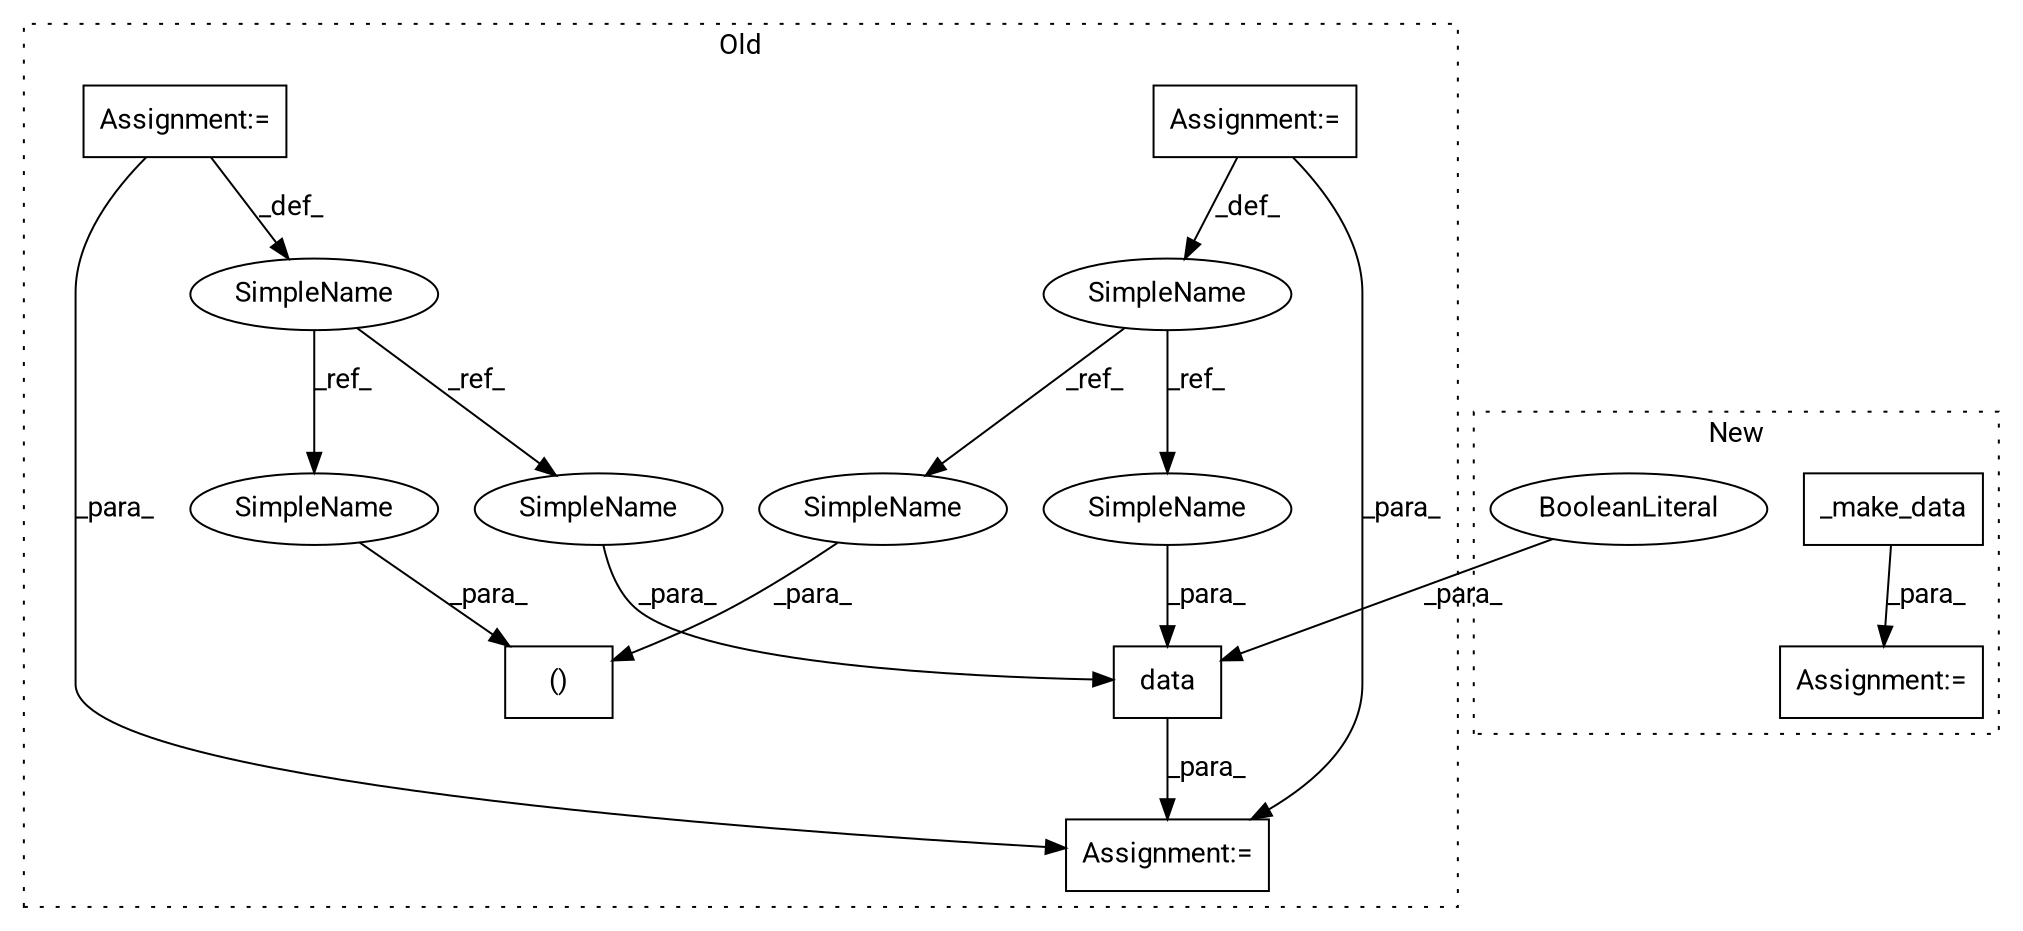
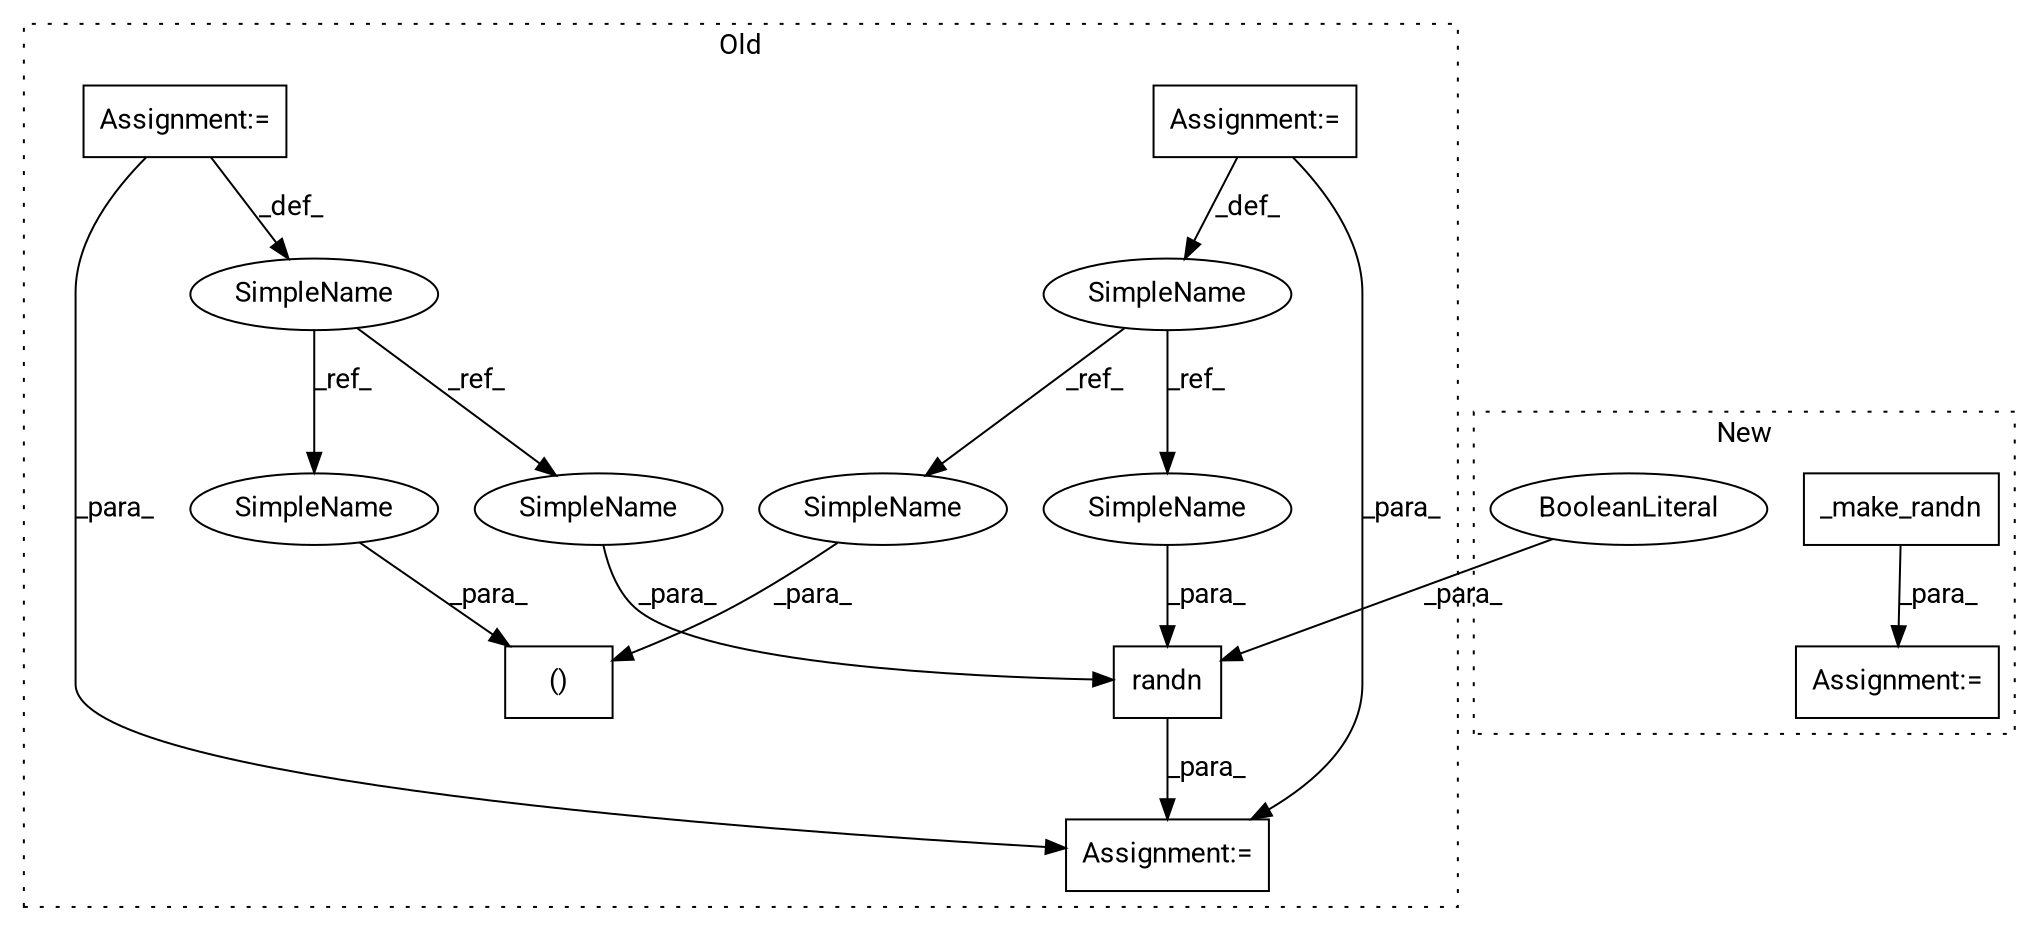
node "_make_data": label "_make_data" -> "_make_randn"
node "data": label "data" -> "randn"
